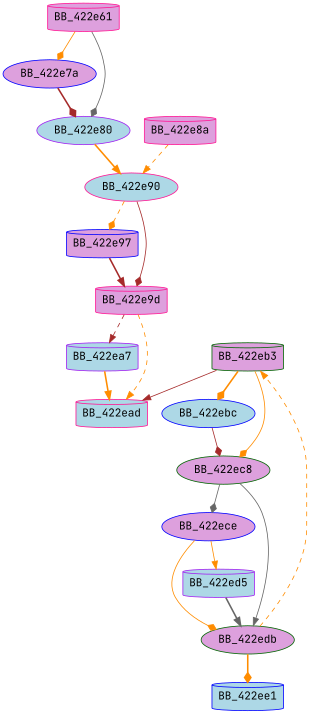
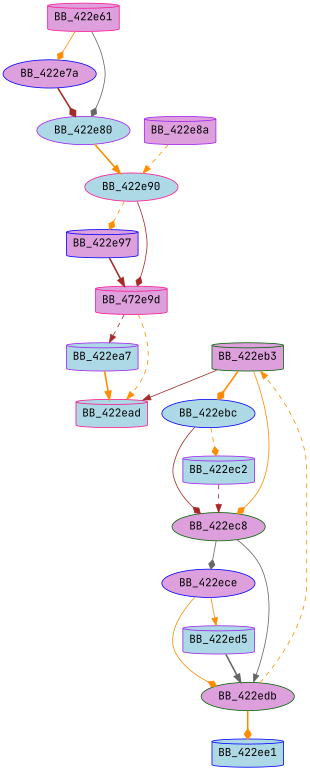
node "BB_422e8a": color deeppink -> purple
node "BB_422e9d": label "BB_422e9d" -> "BB_472e9d"
node "BB_422ec2": added
